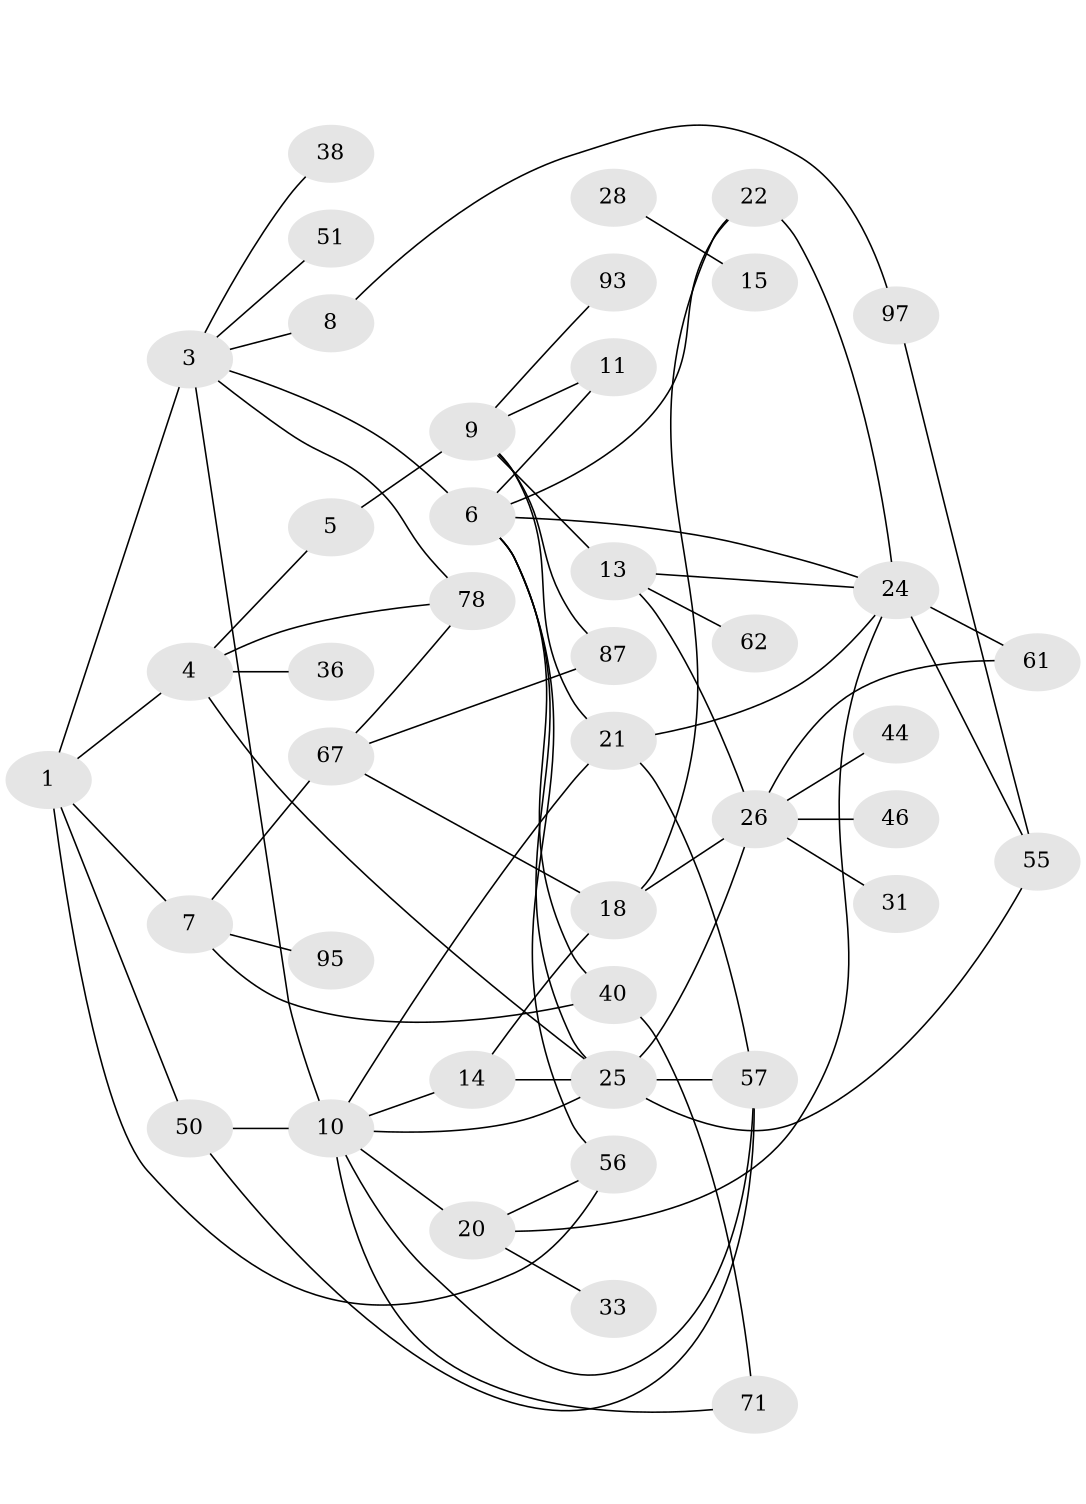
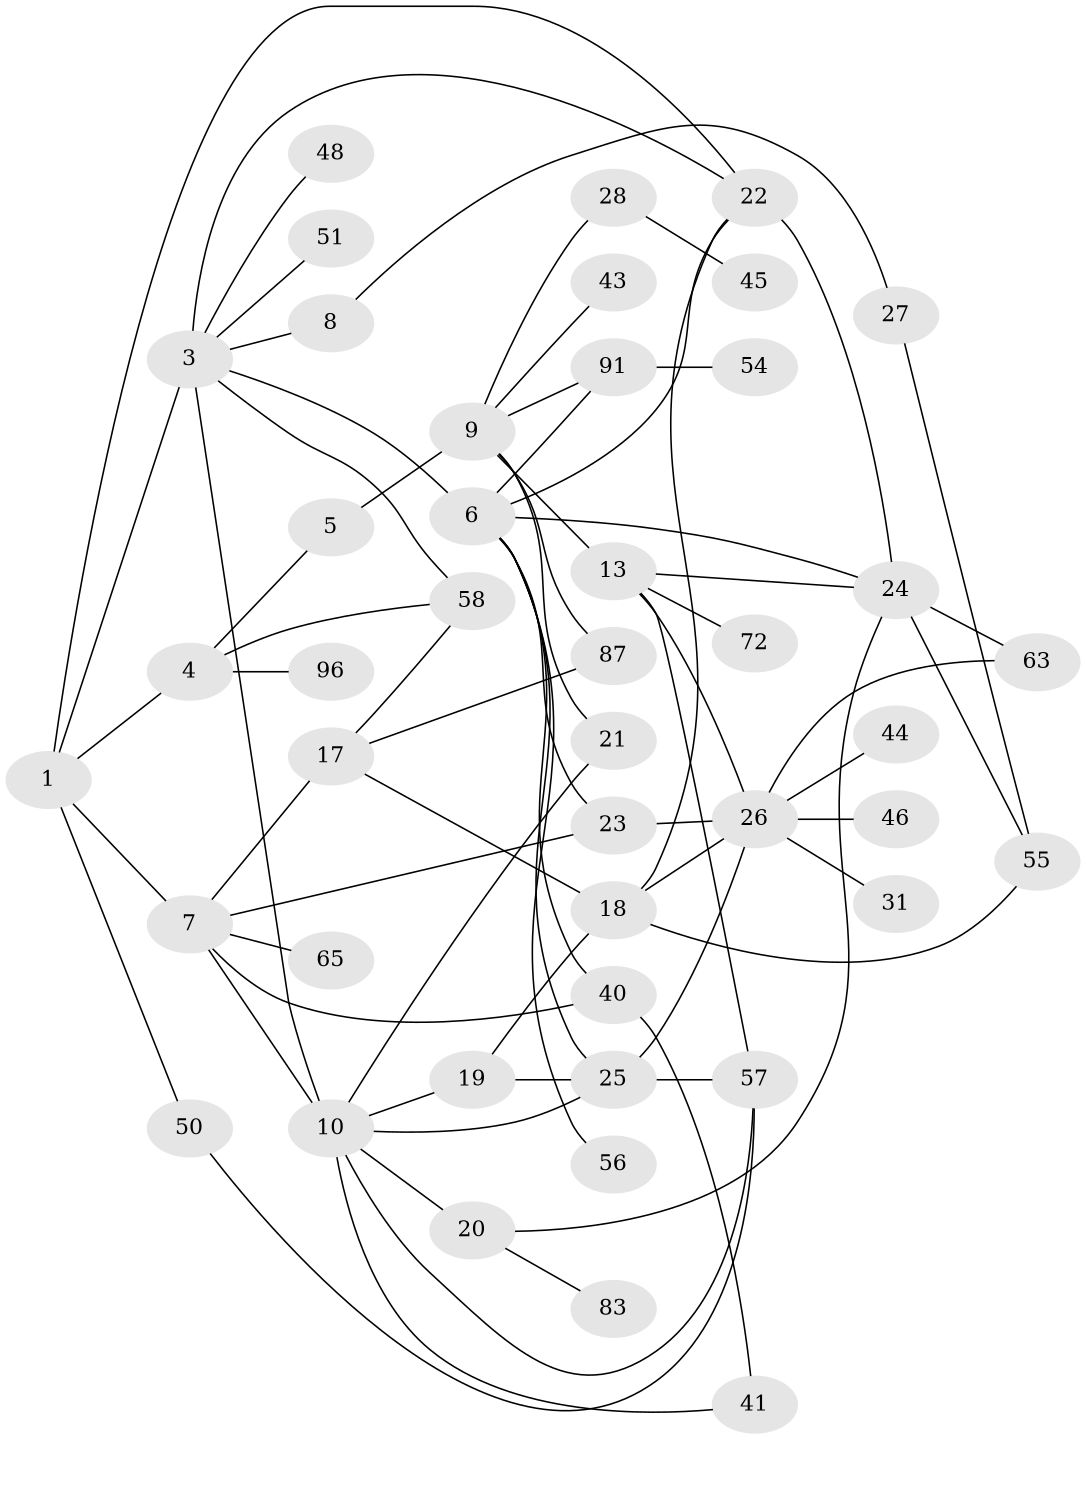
edge "22" -- "3": added
node "38": label "38" -> "48"
node "93": label "93" -> "43"
node "15": label "15" -> "45"
edge "28" -- "9": added
node "97": label "97" -> "27"
node "11": label "11" -> "91"
node "54": added
node "78": label "78" -> "58"
node "62": label "62" -> "72"
node "61": label "61" -> "63"
node "36": label "36" -> "96"
edge "24" -- "21": removed
node "67": label "67" -> "17"
node "23": added
edge "4" -- "25": removed
edge "21" -- "57": now "13" -- "57"
node "95": label "95" -> "65"
edge "55" -- "25": now "55" -- "18"
node "14": label "14" -> "19"
edge "50" -- "10": now "7" -- "10"
edge "56" -- "20": removed
edge "1" -- "56": now "1" -- "22"
node "33": label "33" -> "83"
node "71": label "71" -> "41"
